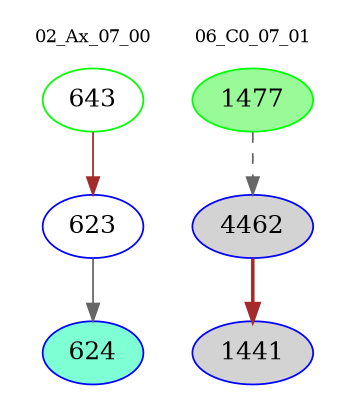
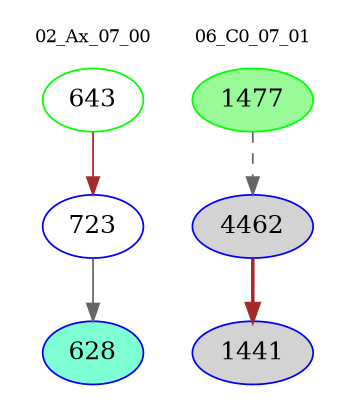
node "623": label "623" -> "723"
node "624": label "624" -> "628"
